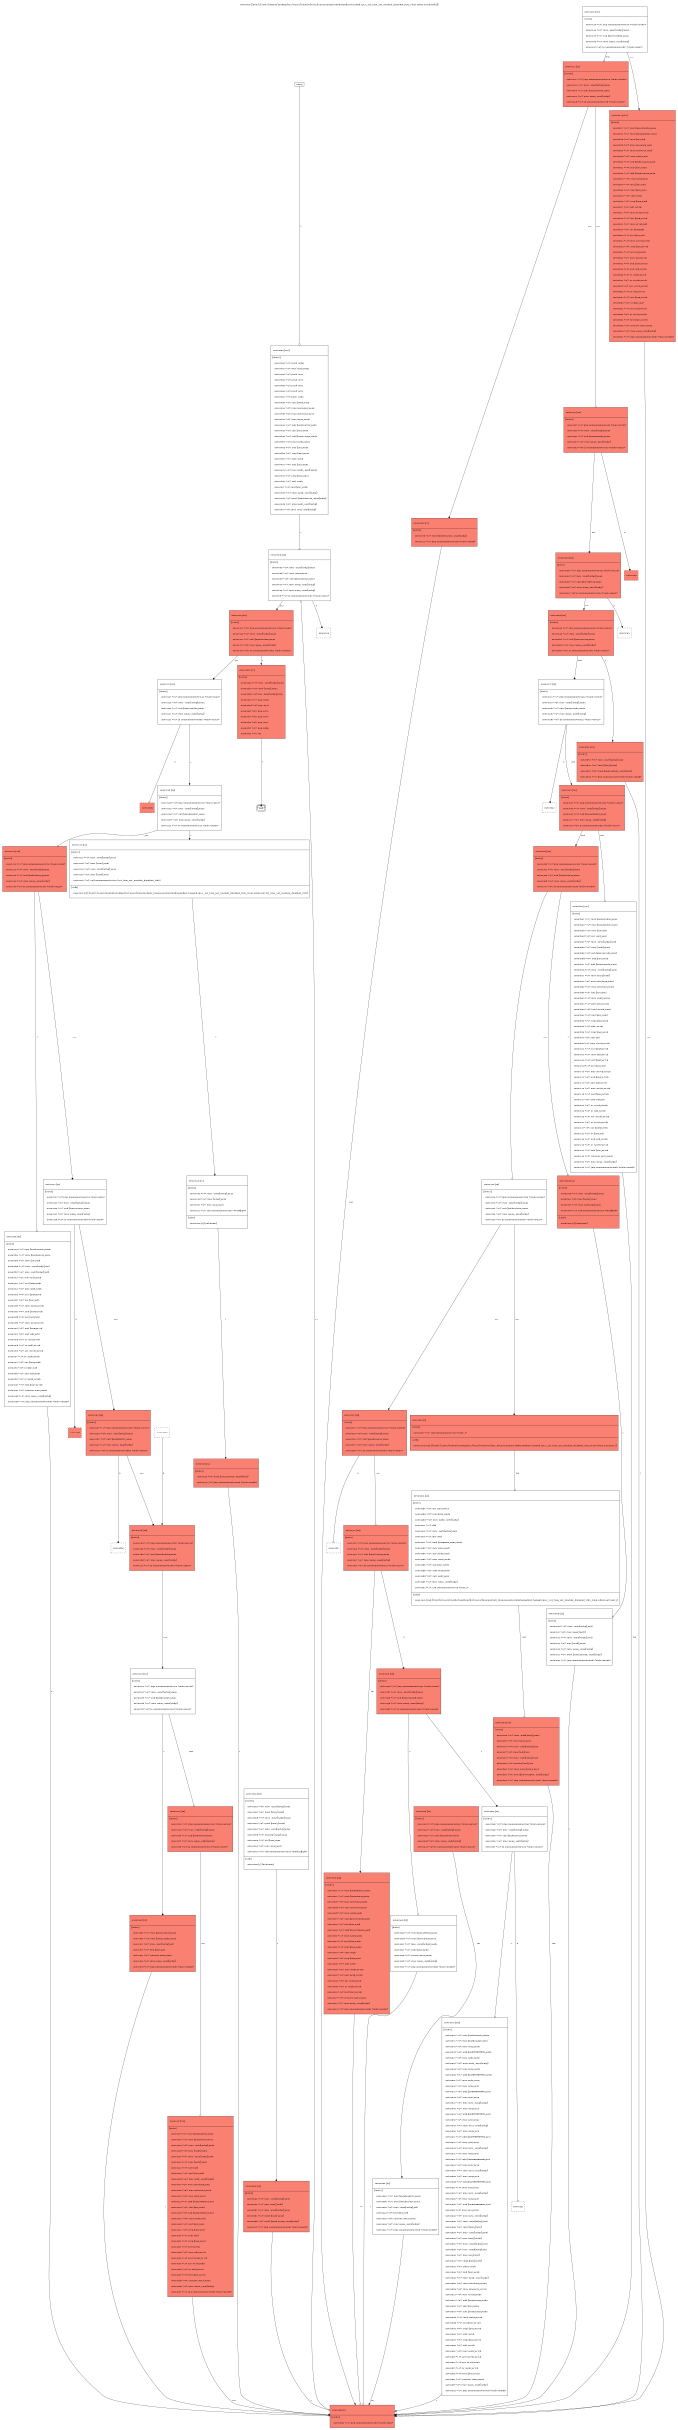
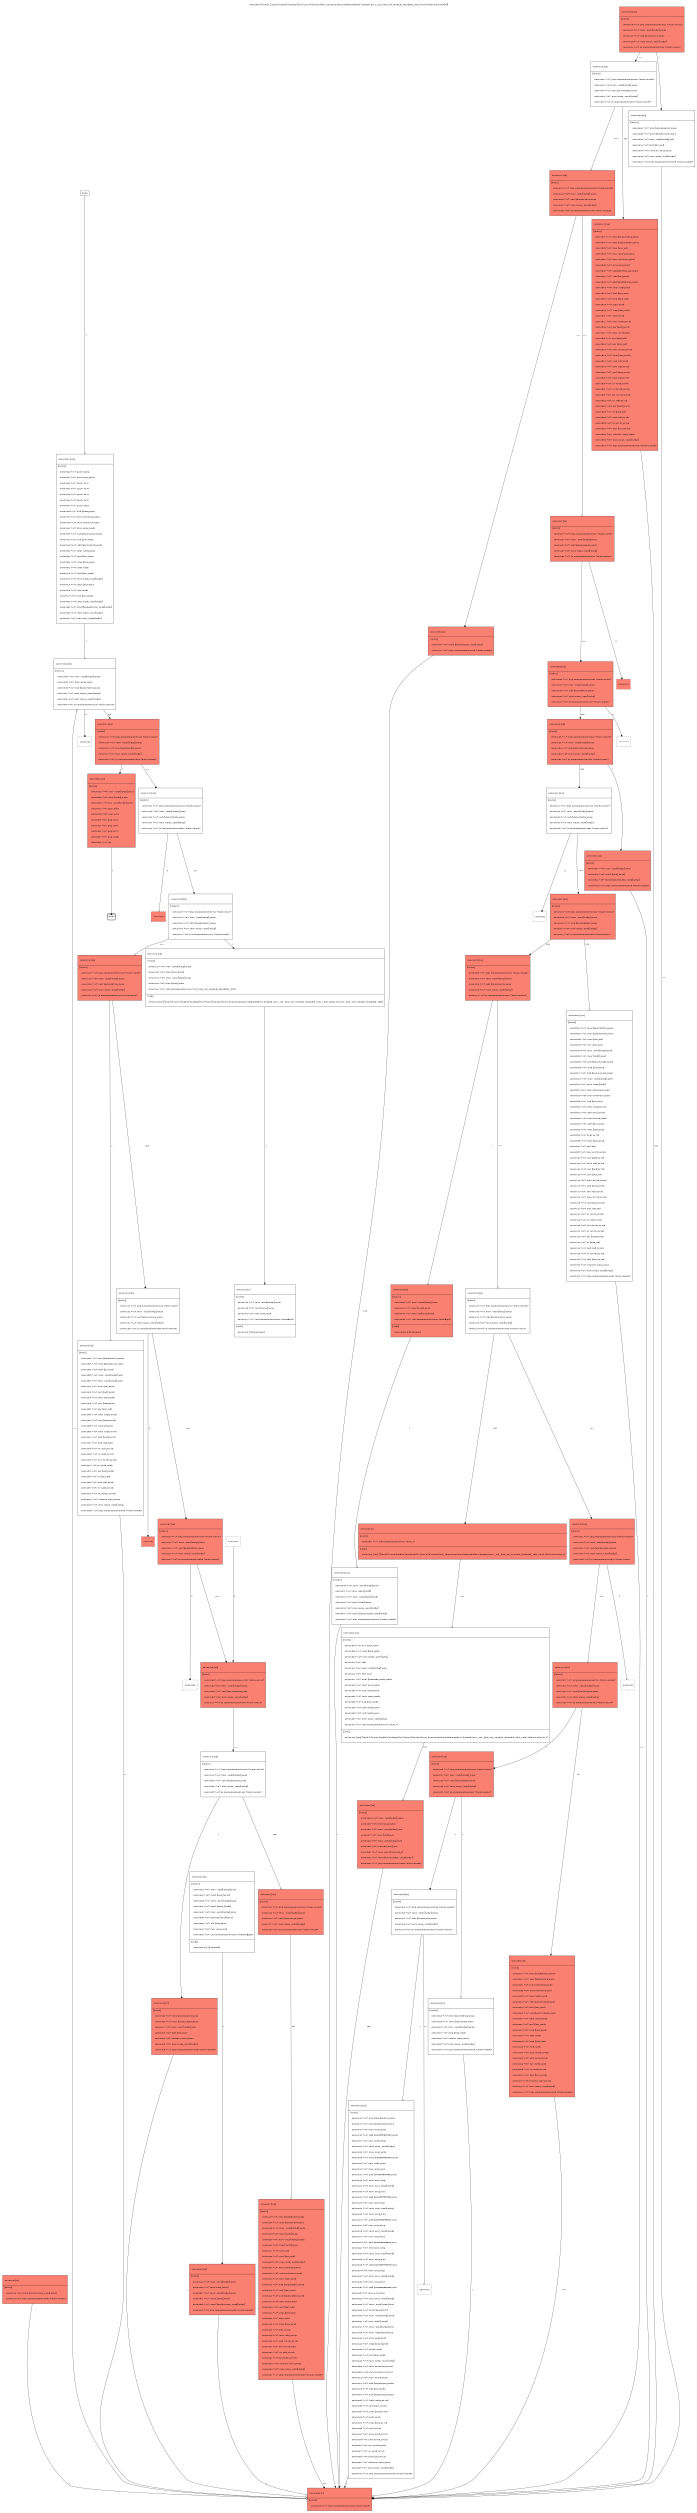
edge "0x40161d [28]" -> "0x401639 [28]": added, label "505"
edge "0x401c69 [15]" -> "0x401c78 [12]": removed, label "1"
